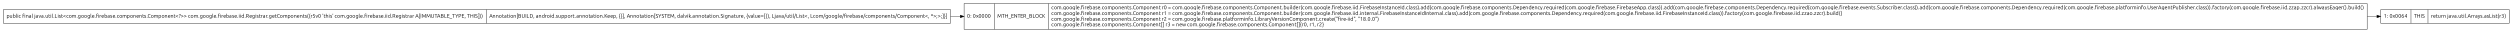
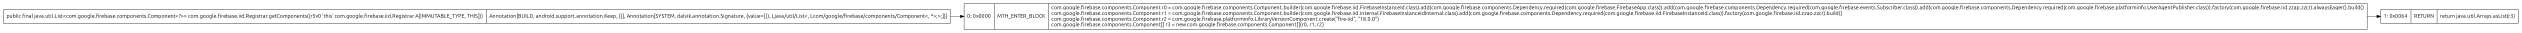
node "1: 0x0064": text "THIS" -> "RETURN"
